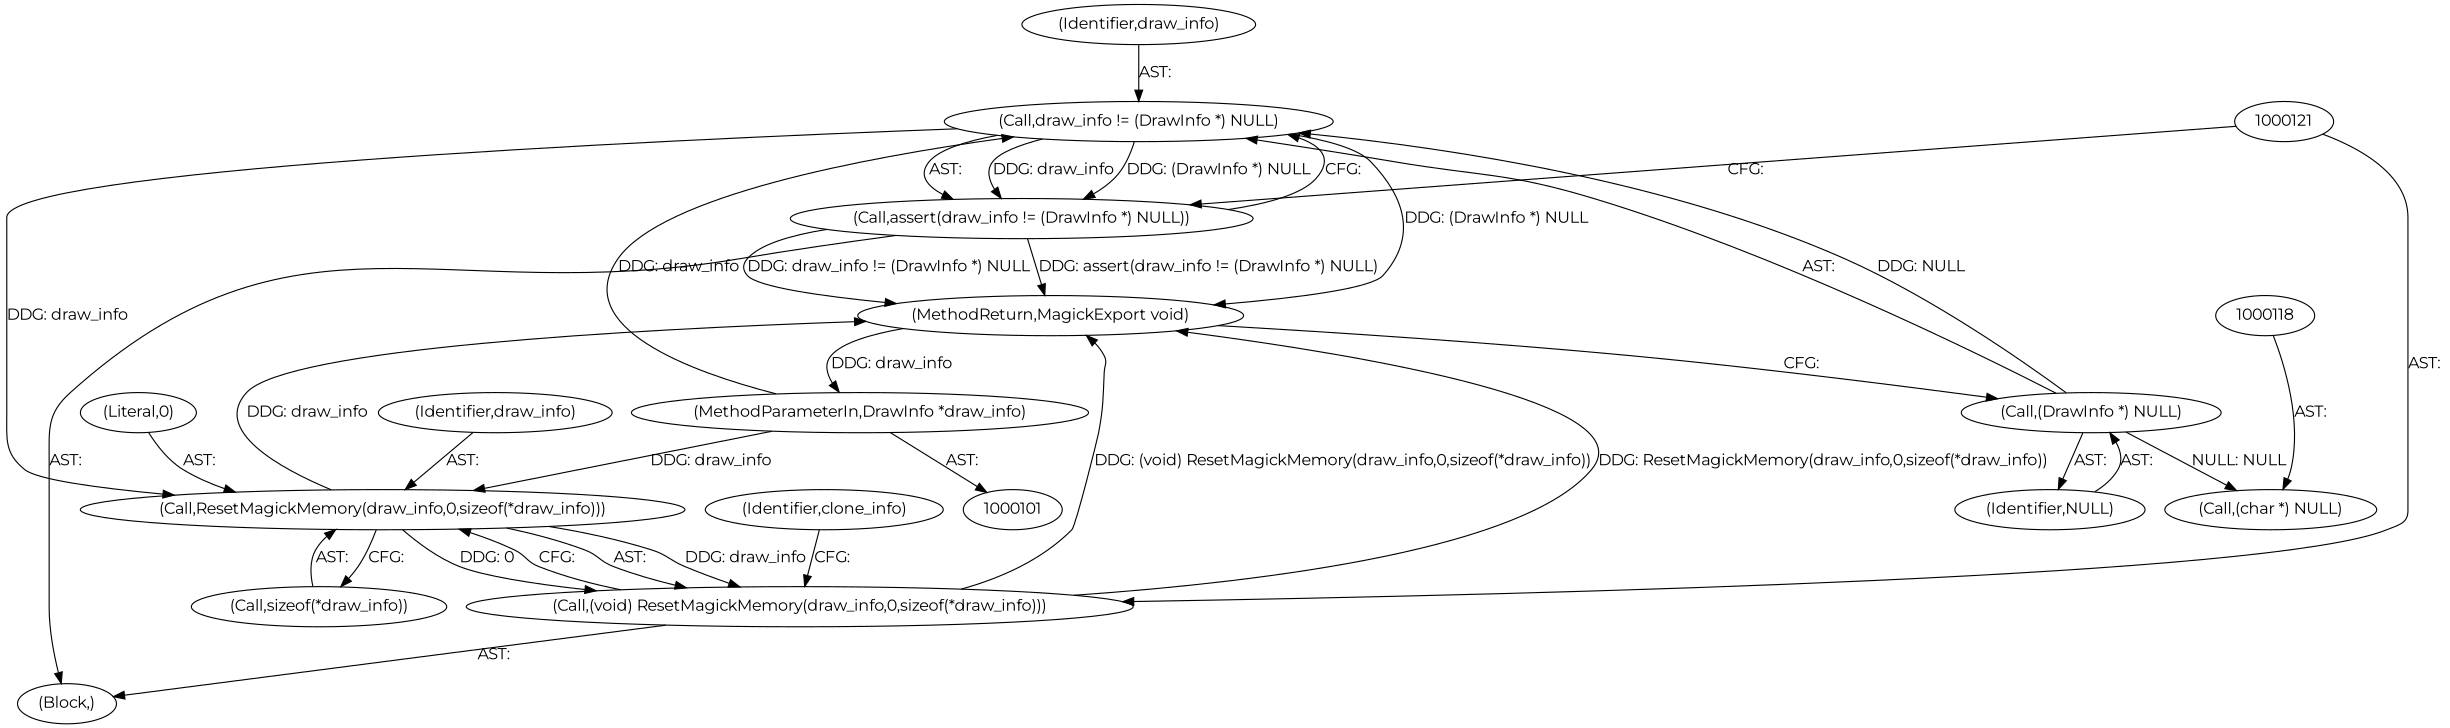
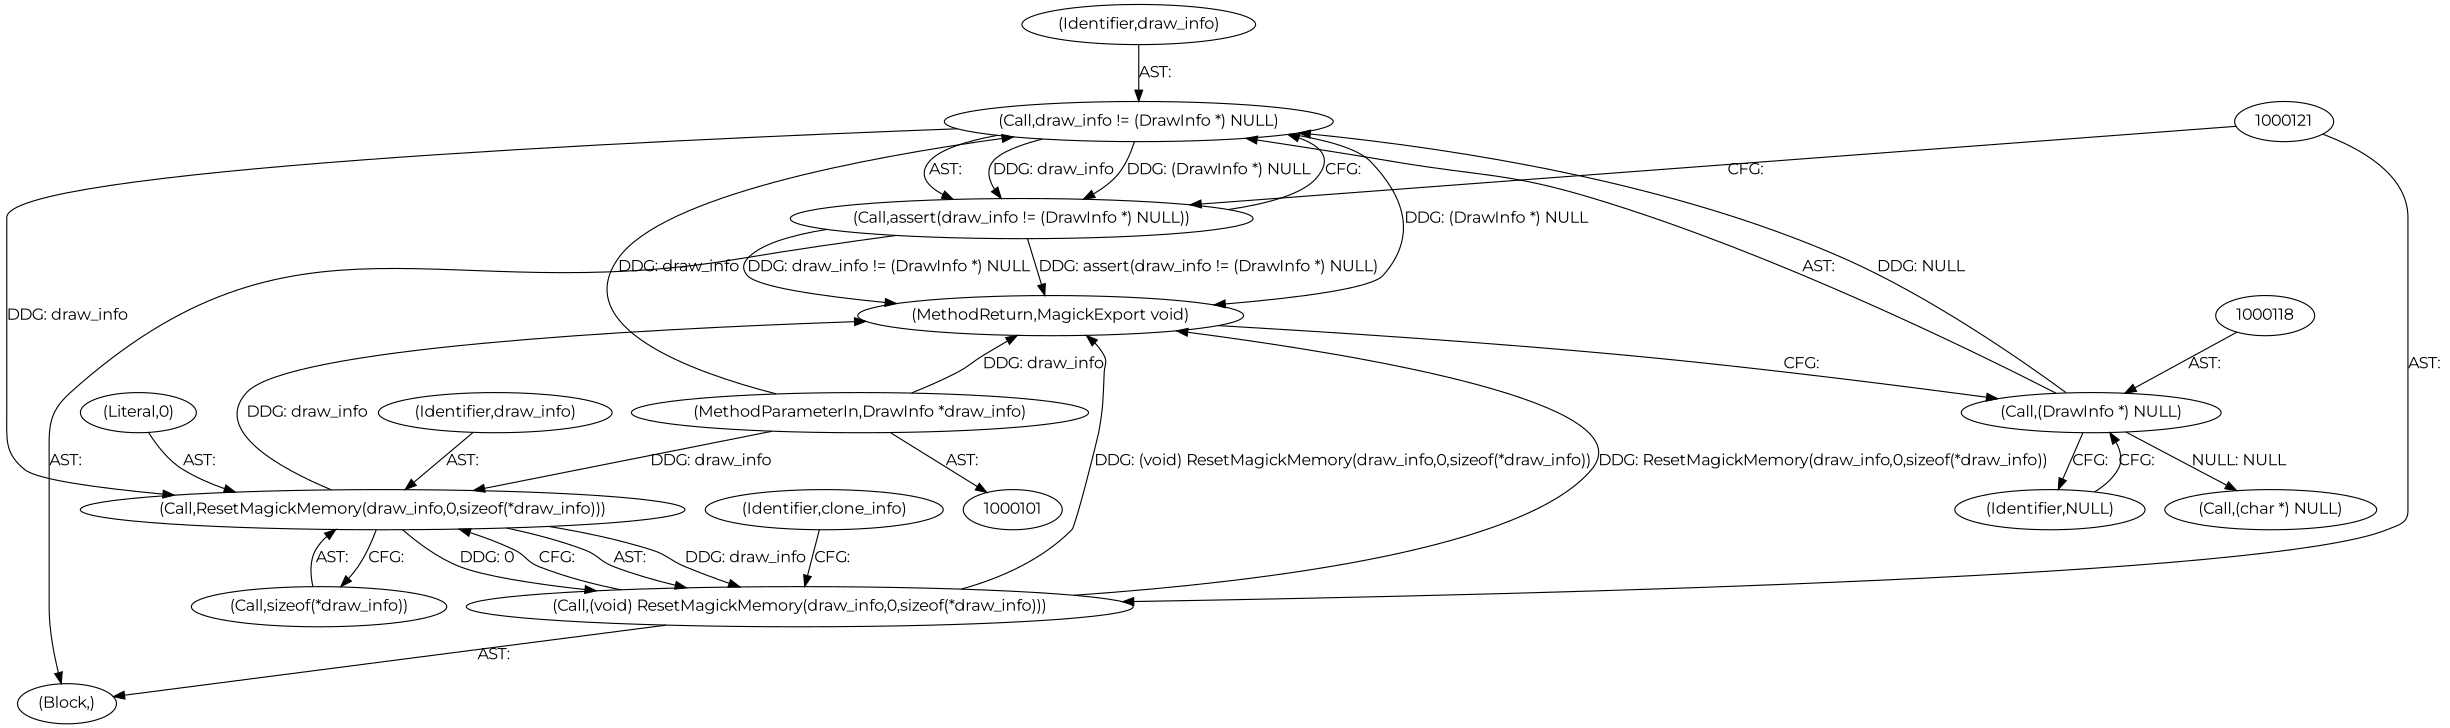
edge "(MethodReturn,MagickExport void)" -> "(MethodParameterIn,DrawInfo *draw_info)": reversed
edge "1000118" -> "(Call,(char *) NULL)": now "1000118" -> "(Call,(DrawInfo *) NULL)"
edge "(Call,(DrawInfo *) NULL)" -> "(Identifier,NULL)": label "AST: " -> "CFG: "
edge "(Identifier,NULL)" -> "(Call,(DrawInfo *) NULL)": label "AST: " -> "CFG: "
